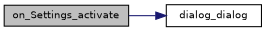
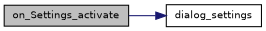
node "dialog_dialog": label "dialog_dialog" -> "dialog_settings"
